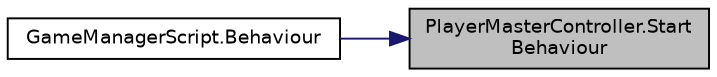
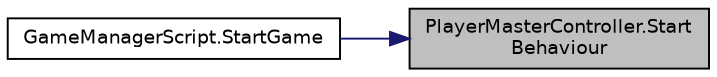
node "GameManagerScript.Behaviour": label "GameManagerScript.Behaviour" -> "GameManagerScript.StartGame"
